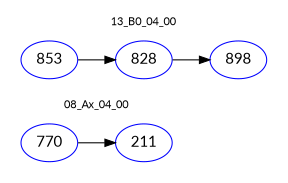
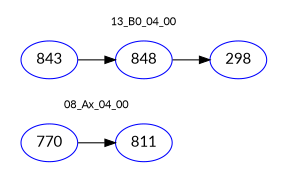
node "853": label "853" -> "843"
node "828": label "828" -> "848"
node "898": label "898" -> "298"
node "211": label "211" -> "811"
